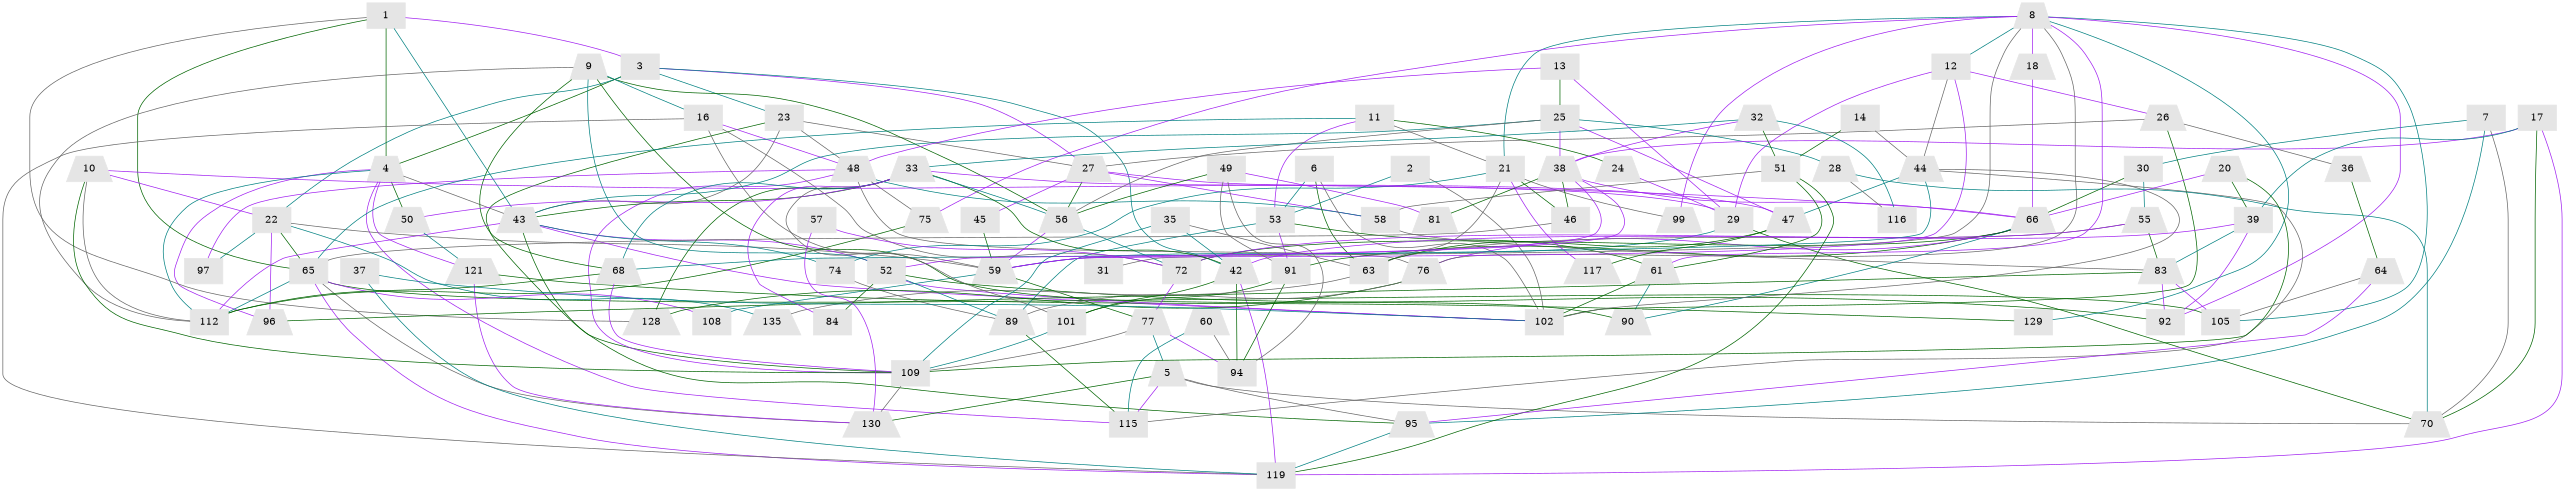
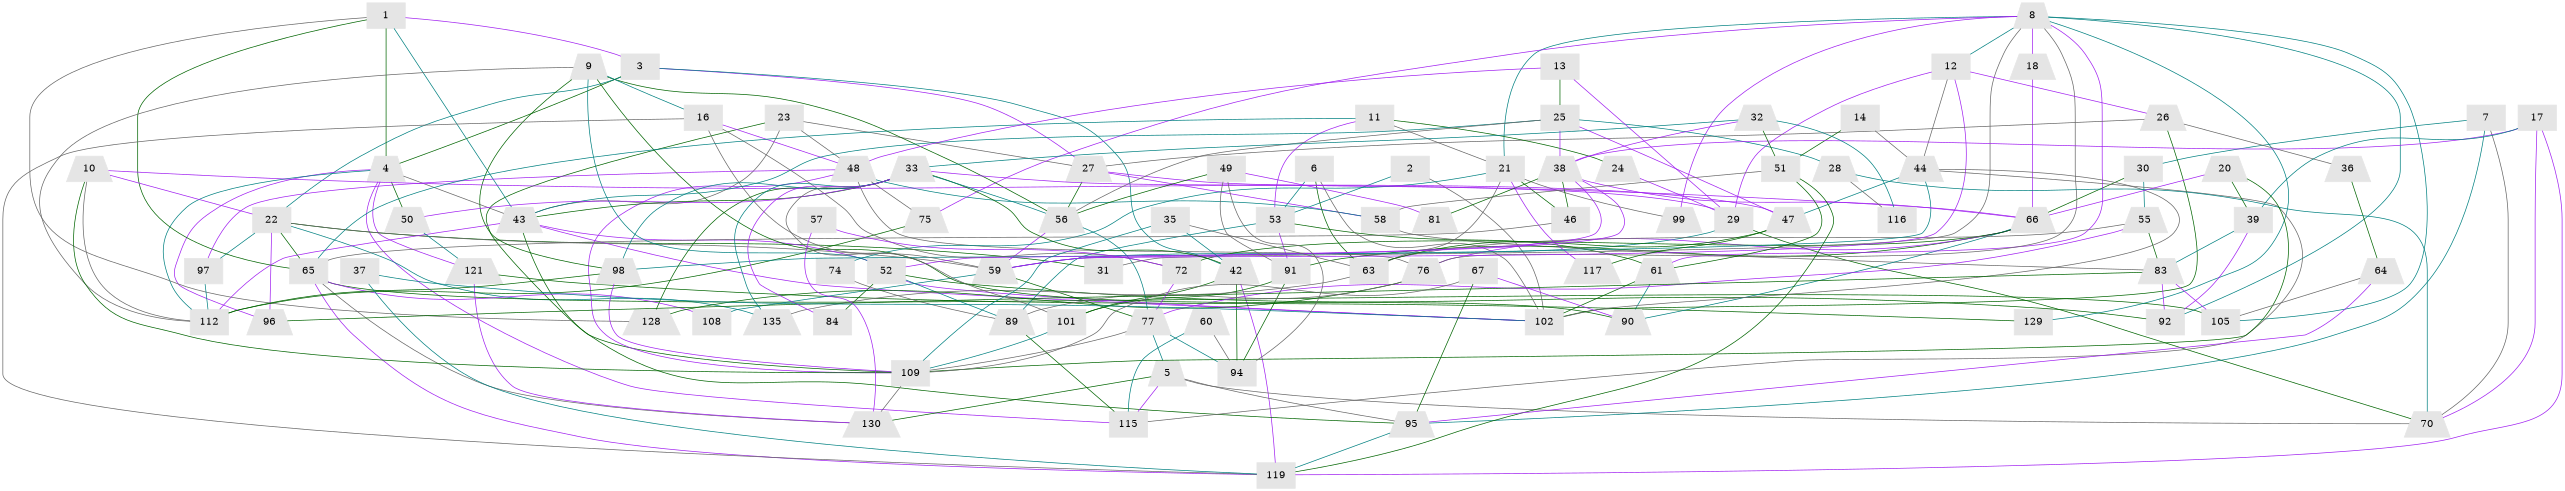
edge "3" -- "23": removed
edge "8" -- "92": color purple -> teal
edge "33" -- "135": added
node "45": removed
edge "55" -- "72": now "55" -- "77"
edge "39" -- "42": removed
edge "43" -- "74": removed
edge "22" -- "31": added
edge "56" -- "72": now "56" -- "77"
node "68": label "68" -> "98"
node "67": added
edge "17" -- "70": color darkgreen -> purple
edge "65" -- "112": now "97" -- "112"
edge "77" -- "94": color purple -> teal
